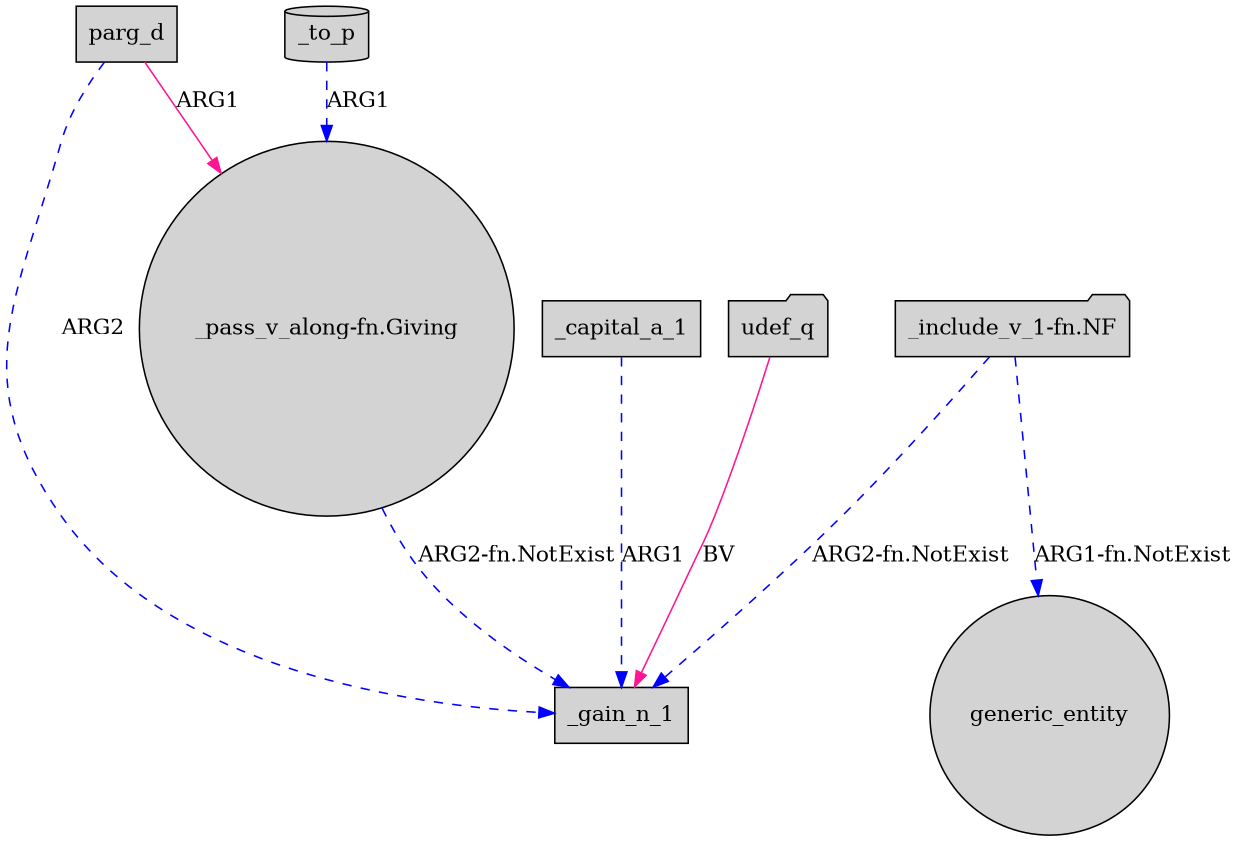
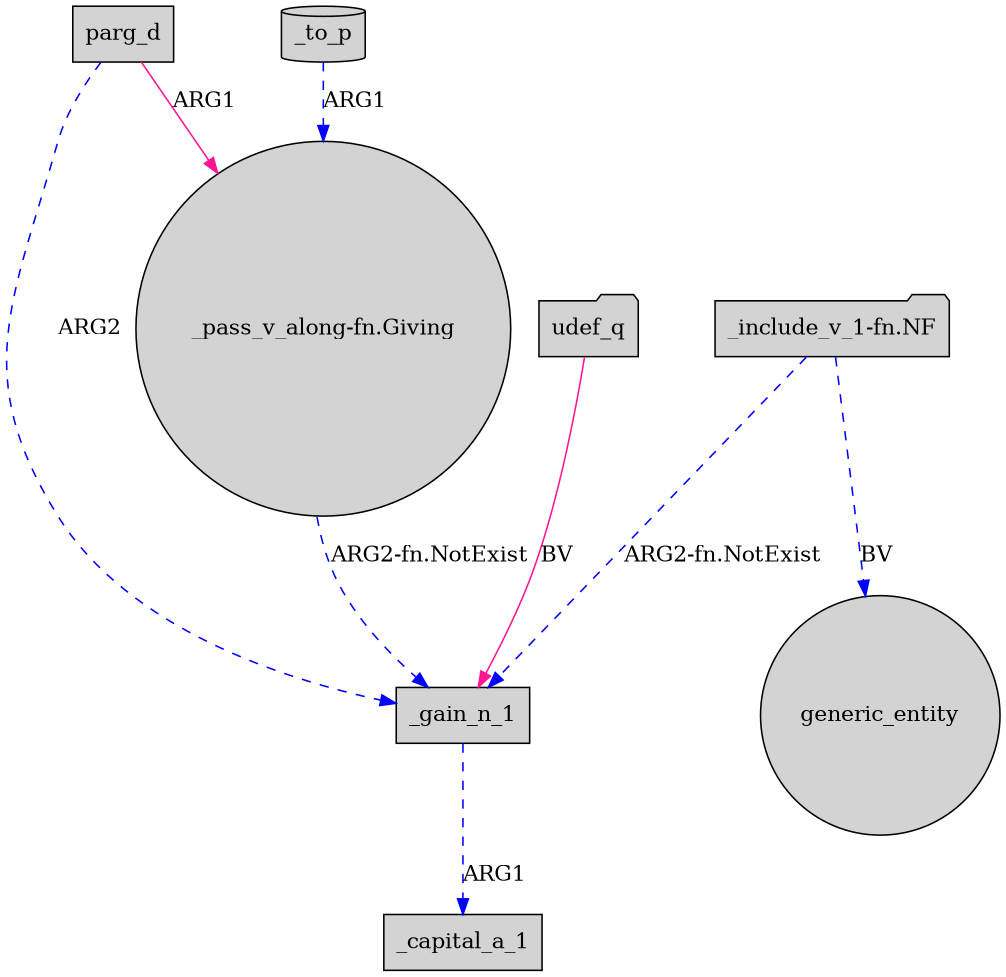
edge "_capital_a_1" -> "_gain_n_1": reversed
edge "_include_v_1-fn.NF" -> "generic_entity": label "ARG1-fn.NotExist" -> "BV"
